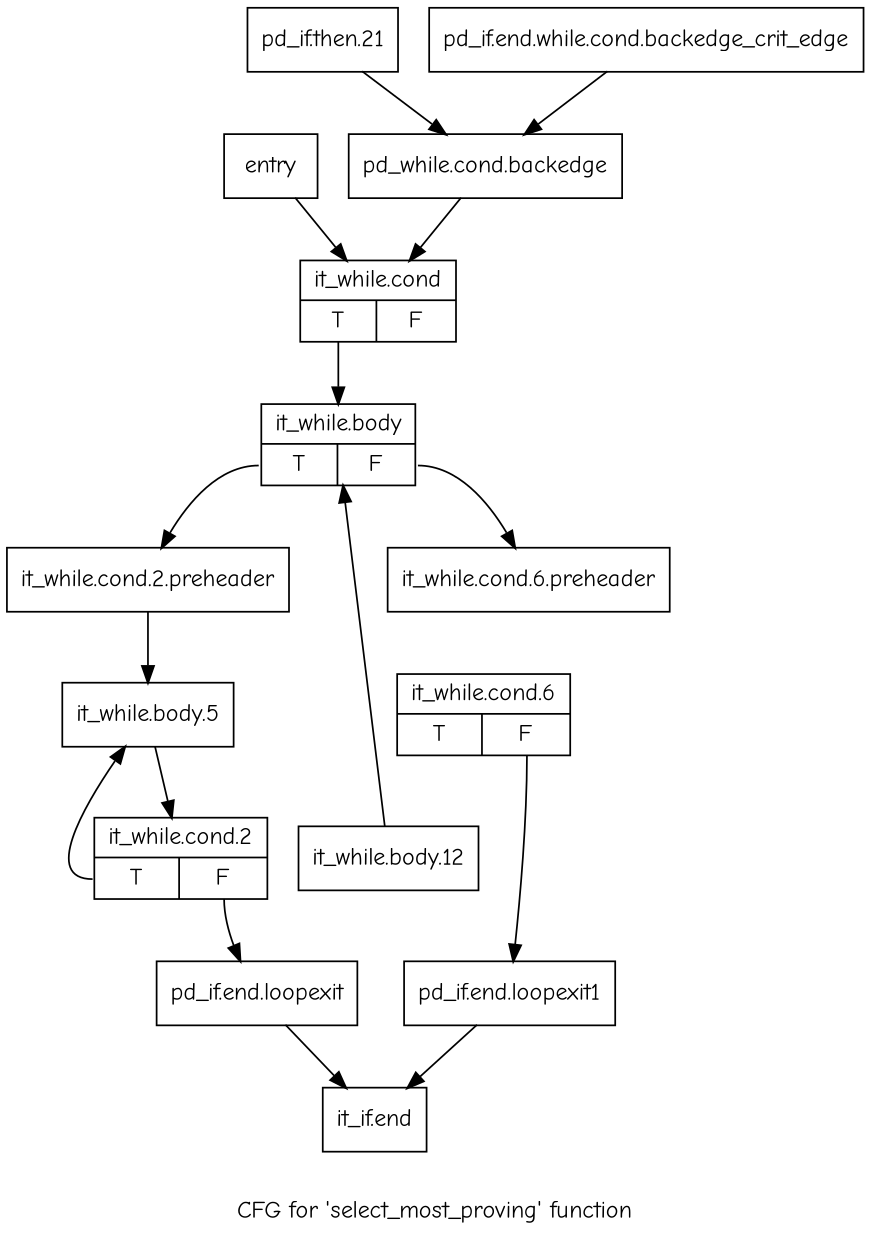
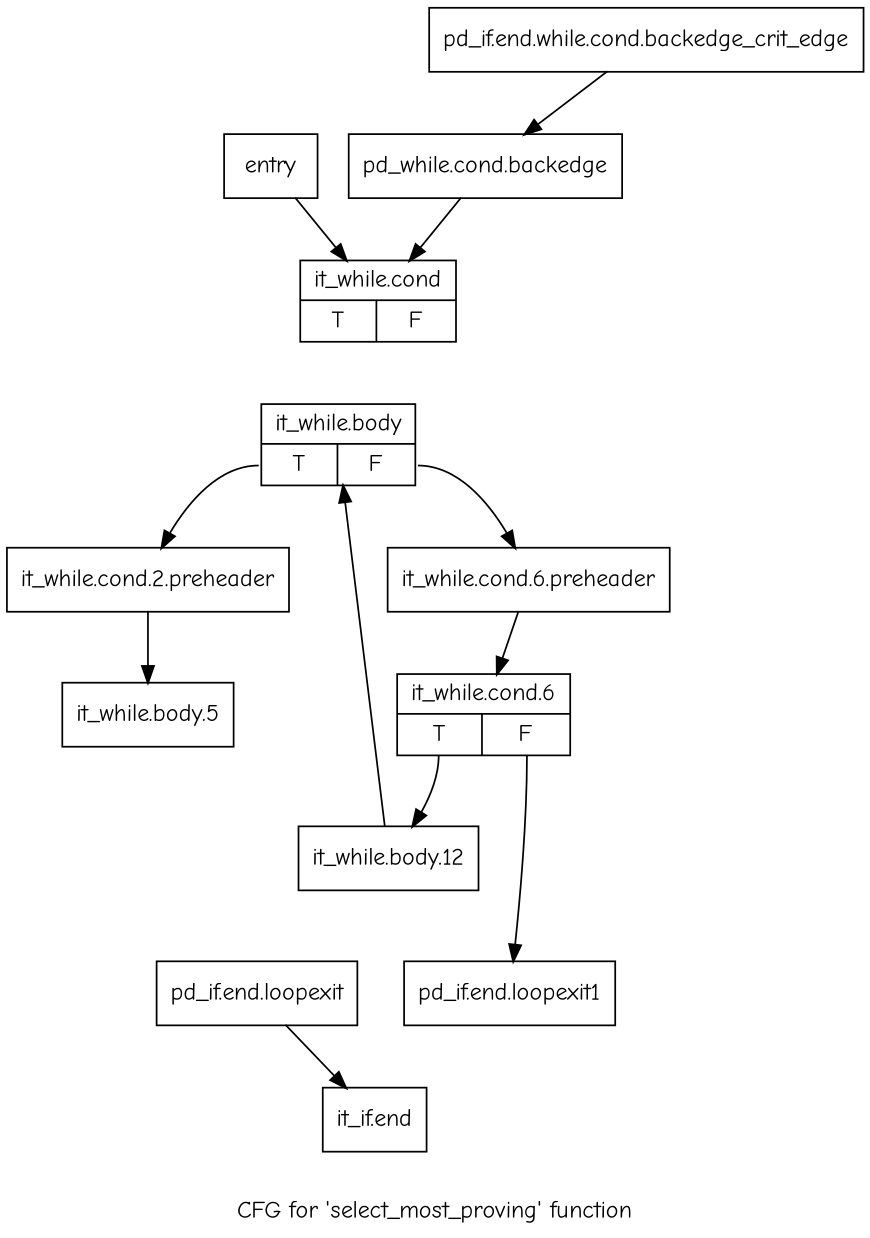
node "pd_if.then.21": removed
edge "it_while.cond" -> "it_while.body": removed
edge "it_while.cond.6.preheader" -> "it_while.cond.6": added
edge "it_while.cond.6" -> "it_while.body.12": added
node "it_while.cond.2": removed
edge "pd_if.end.loopexit1" -> "it_if.end": removed
